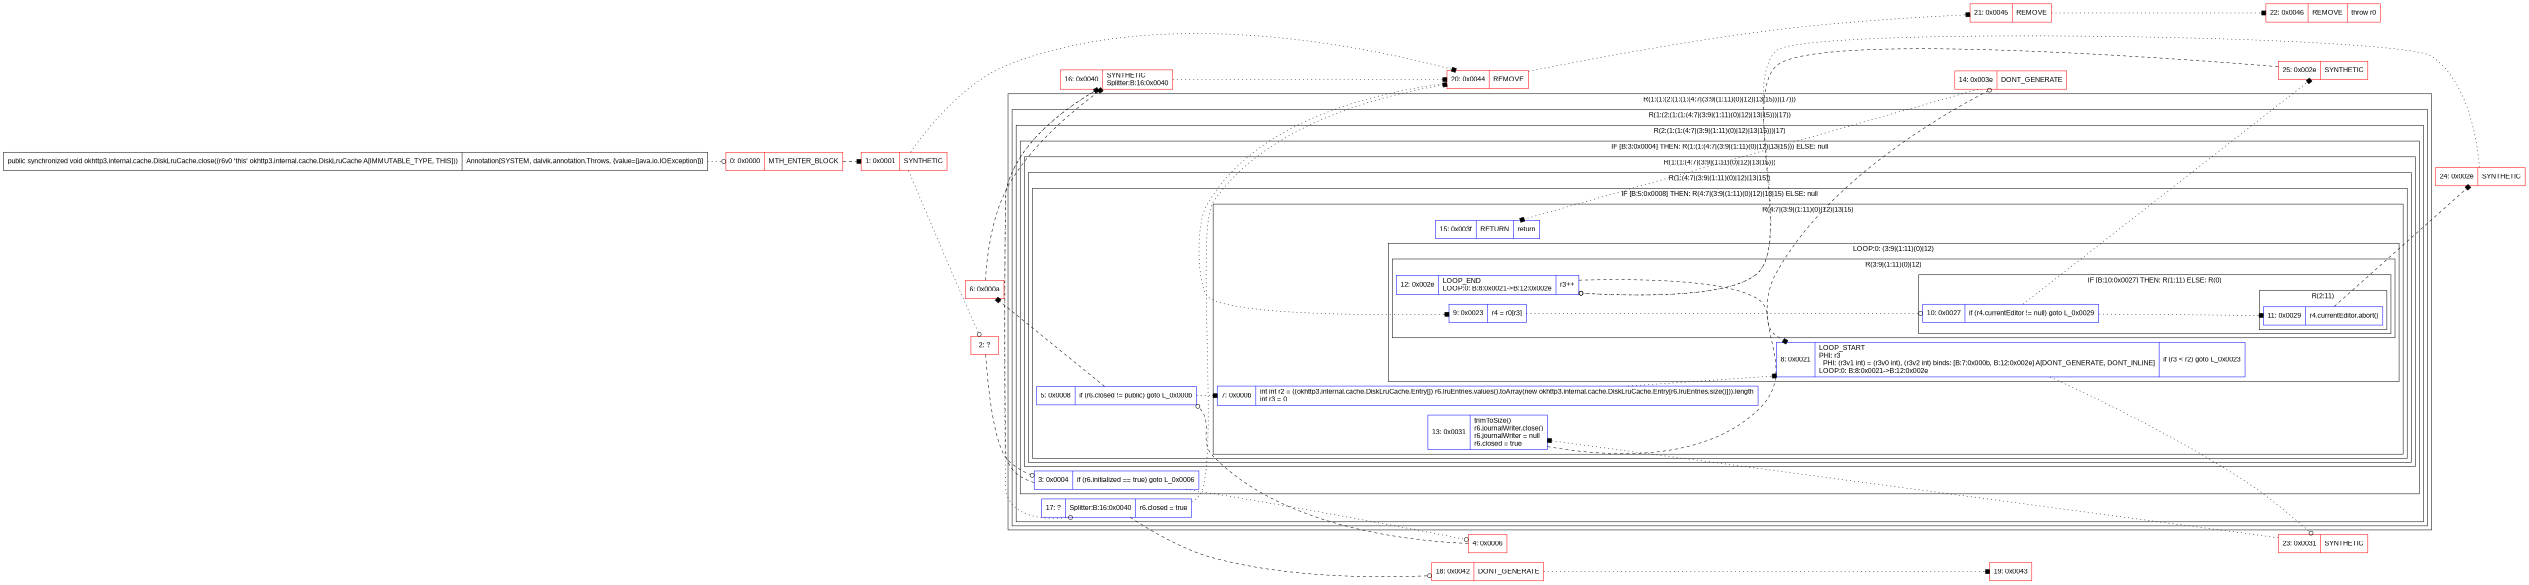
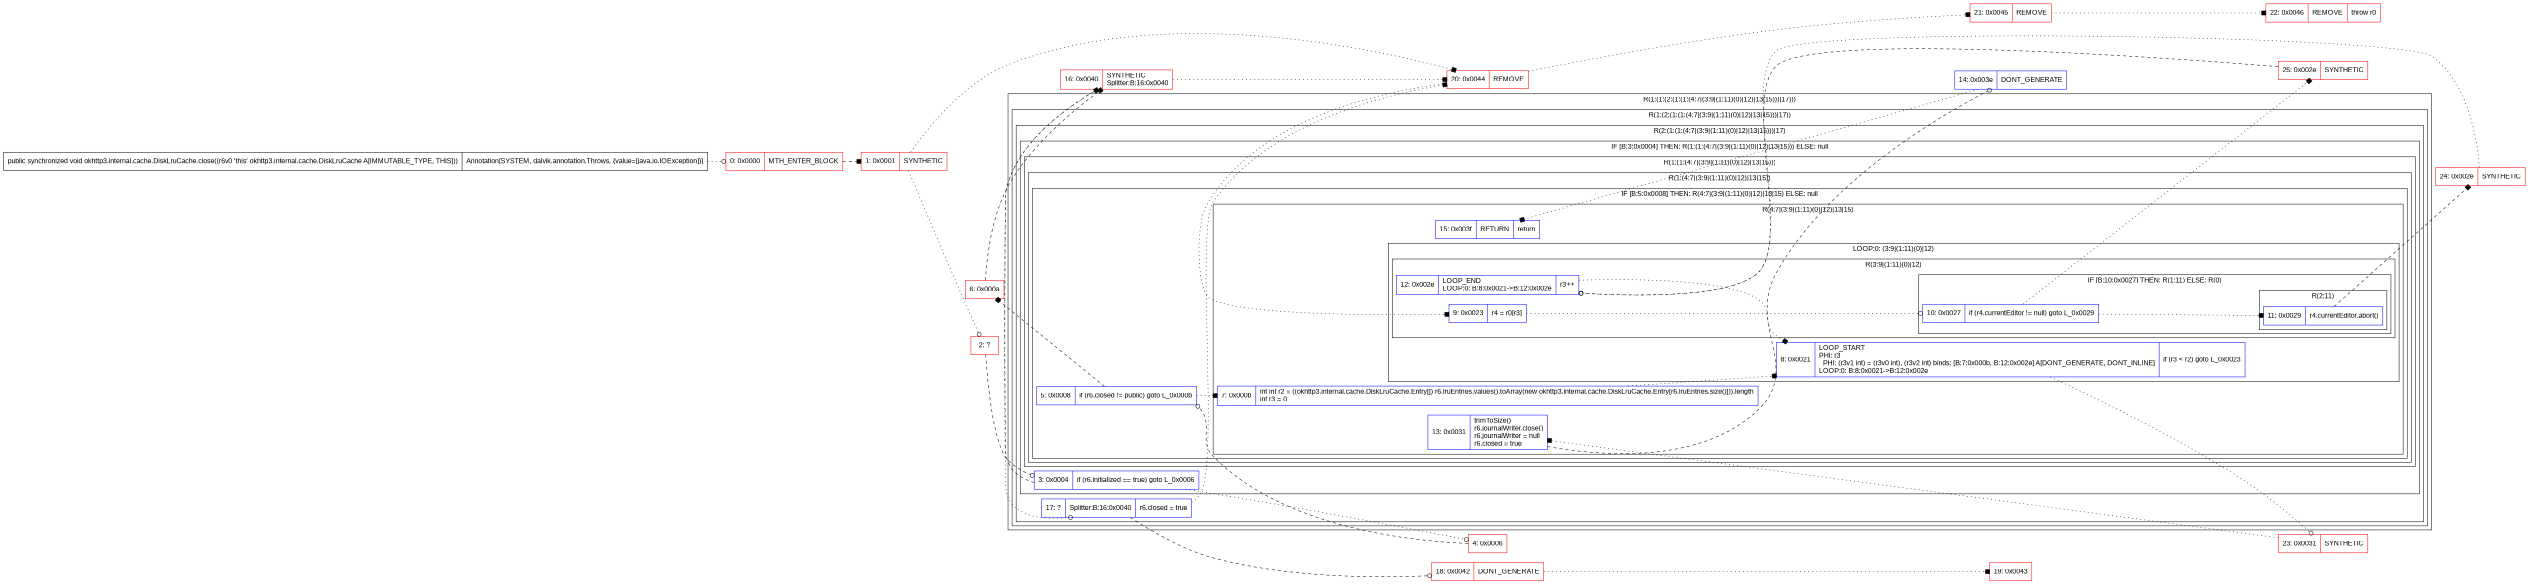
node "14: 0x003e": color red -> blue
edge "12: 0x002e" -> "8: 0x0021": style dashed -> dotted
